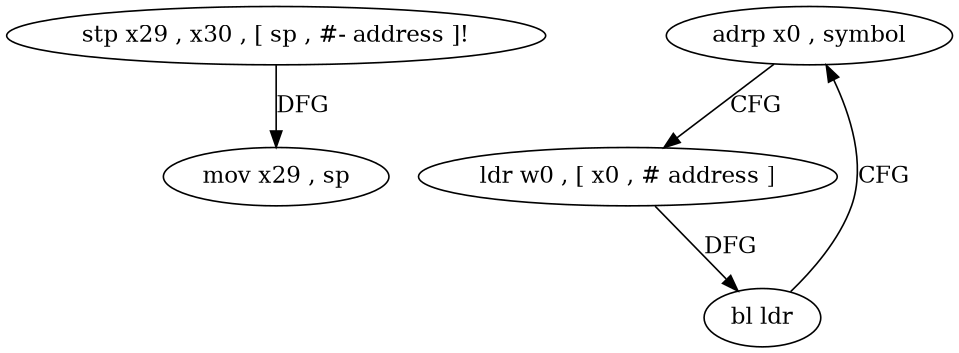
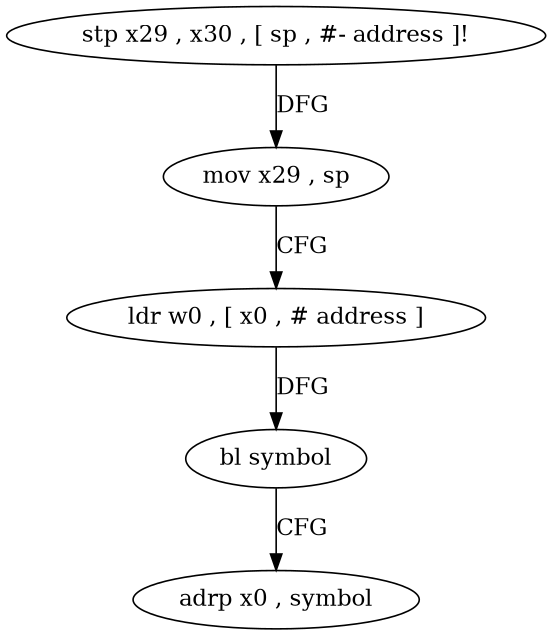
edge "adrp x0 , symbol" -> "ldr w0 , [ x0 , # address ]": now "mov x29 , sp" -> "ldr w0 , [ x0 , # address ]"
node "bl ldr": label "bl ldr" -> "bl symbol"
